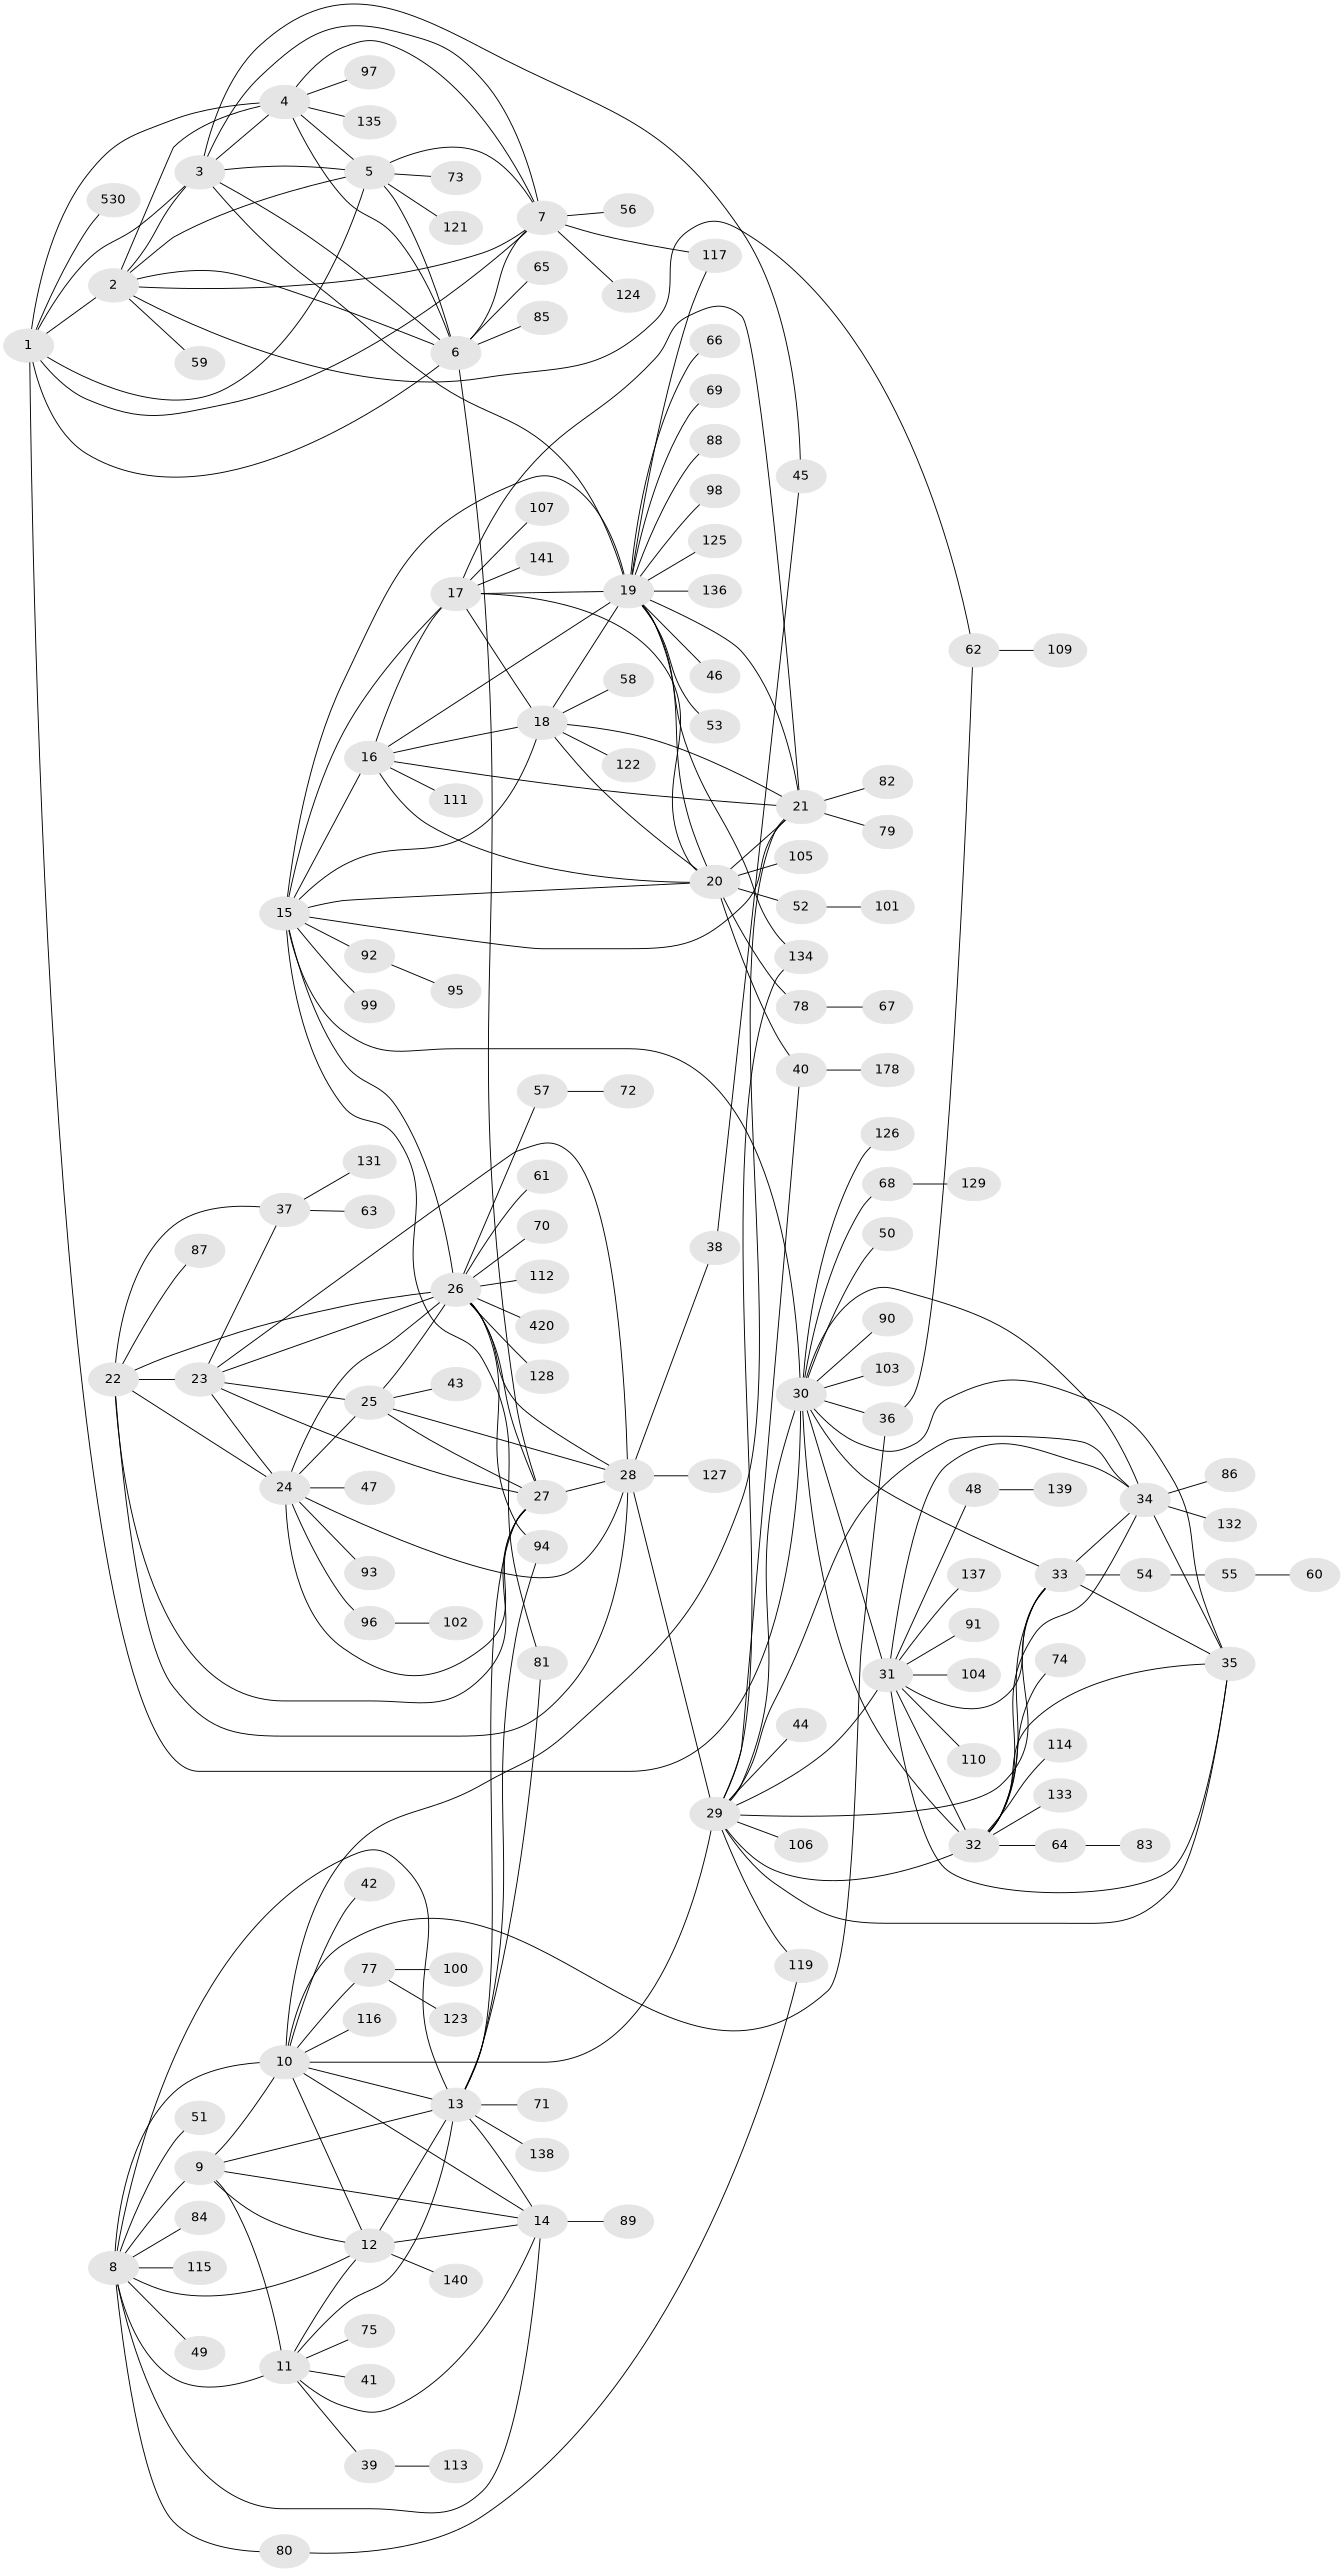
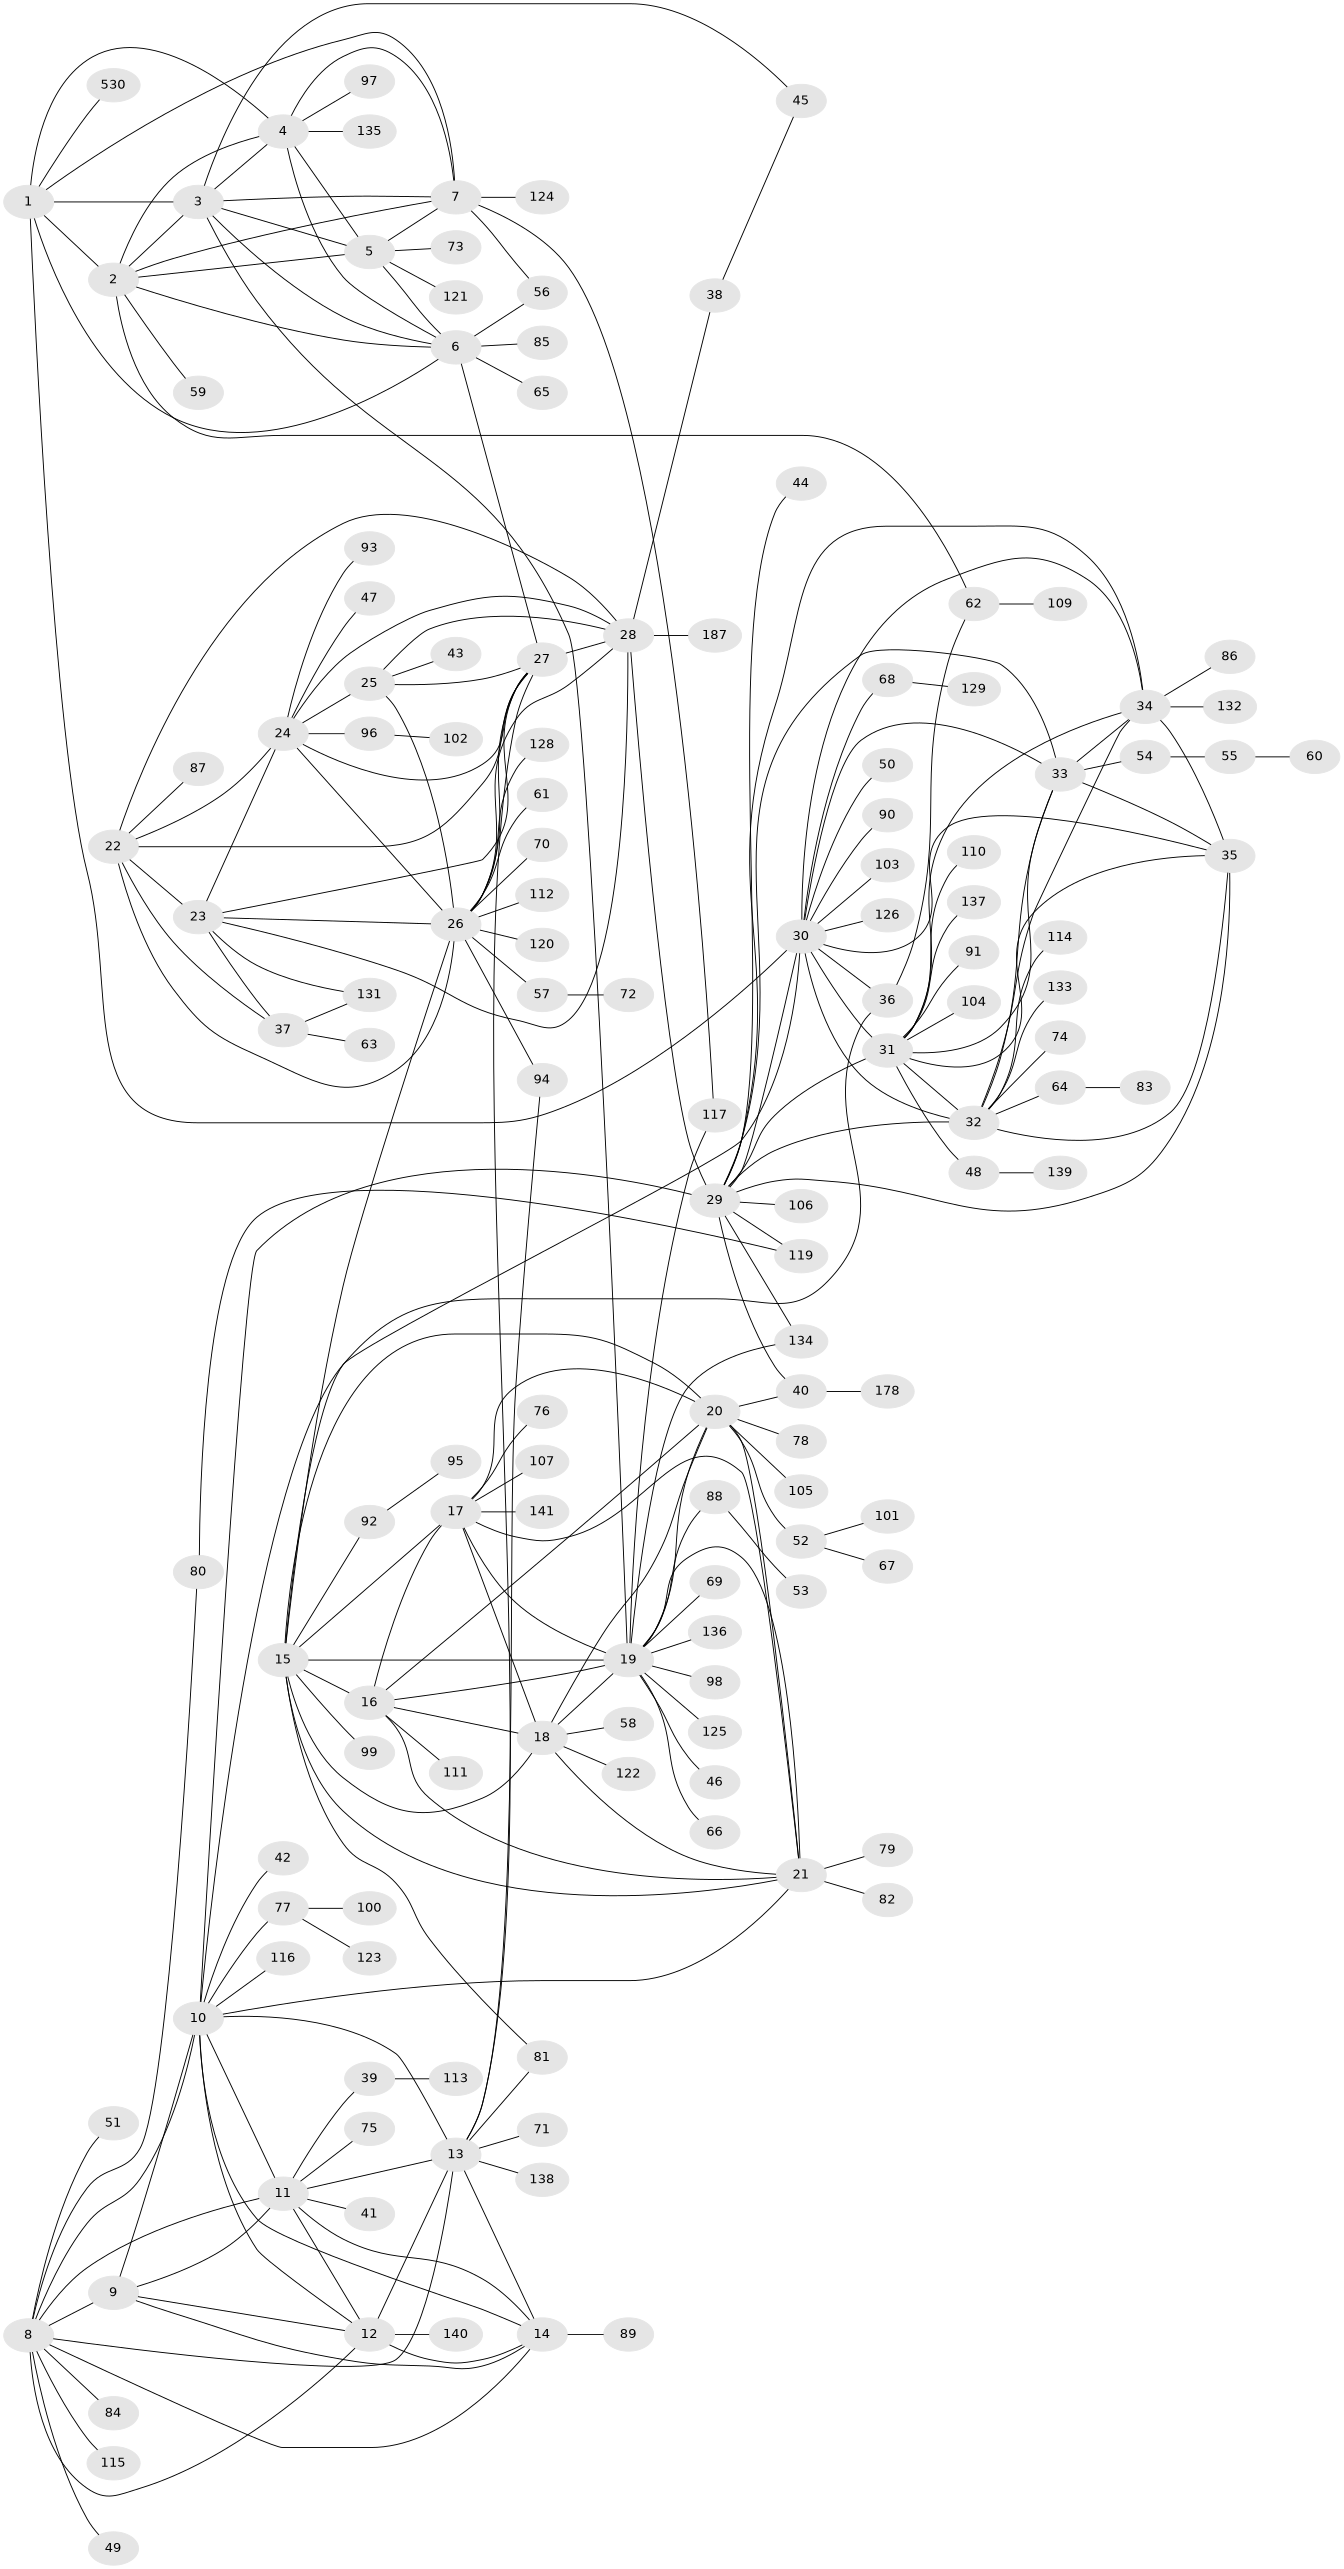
edge "7" -- "6": now "56" -- "6"
edge "5" -- "1": removed
edge "19" -- "53": now "88" -- "53"
edge "78" -- "67": now "52" -- "67"
node "420": label "420" -> "120"
edge "23" -- "25": now "23" -- "131"
node "76": added
node "127": label "127" -> "187"
edge "10" -- "11": added
edge "13" -- "9": removed
